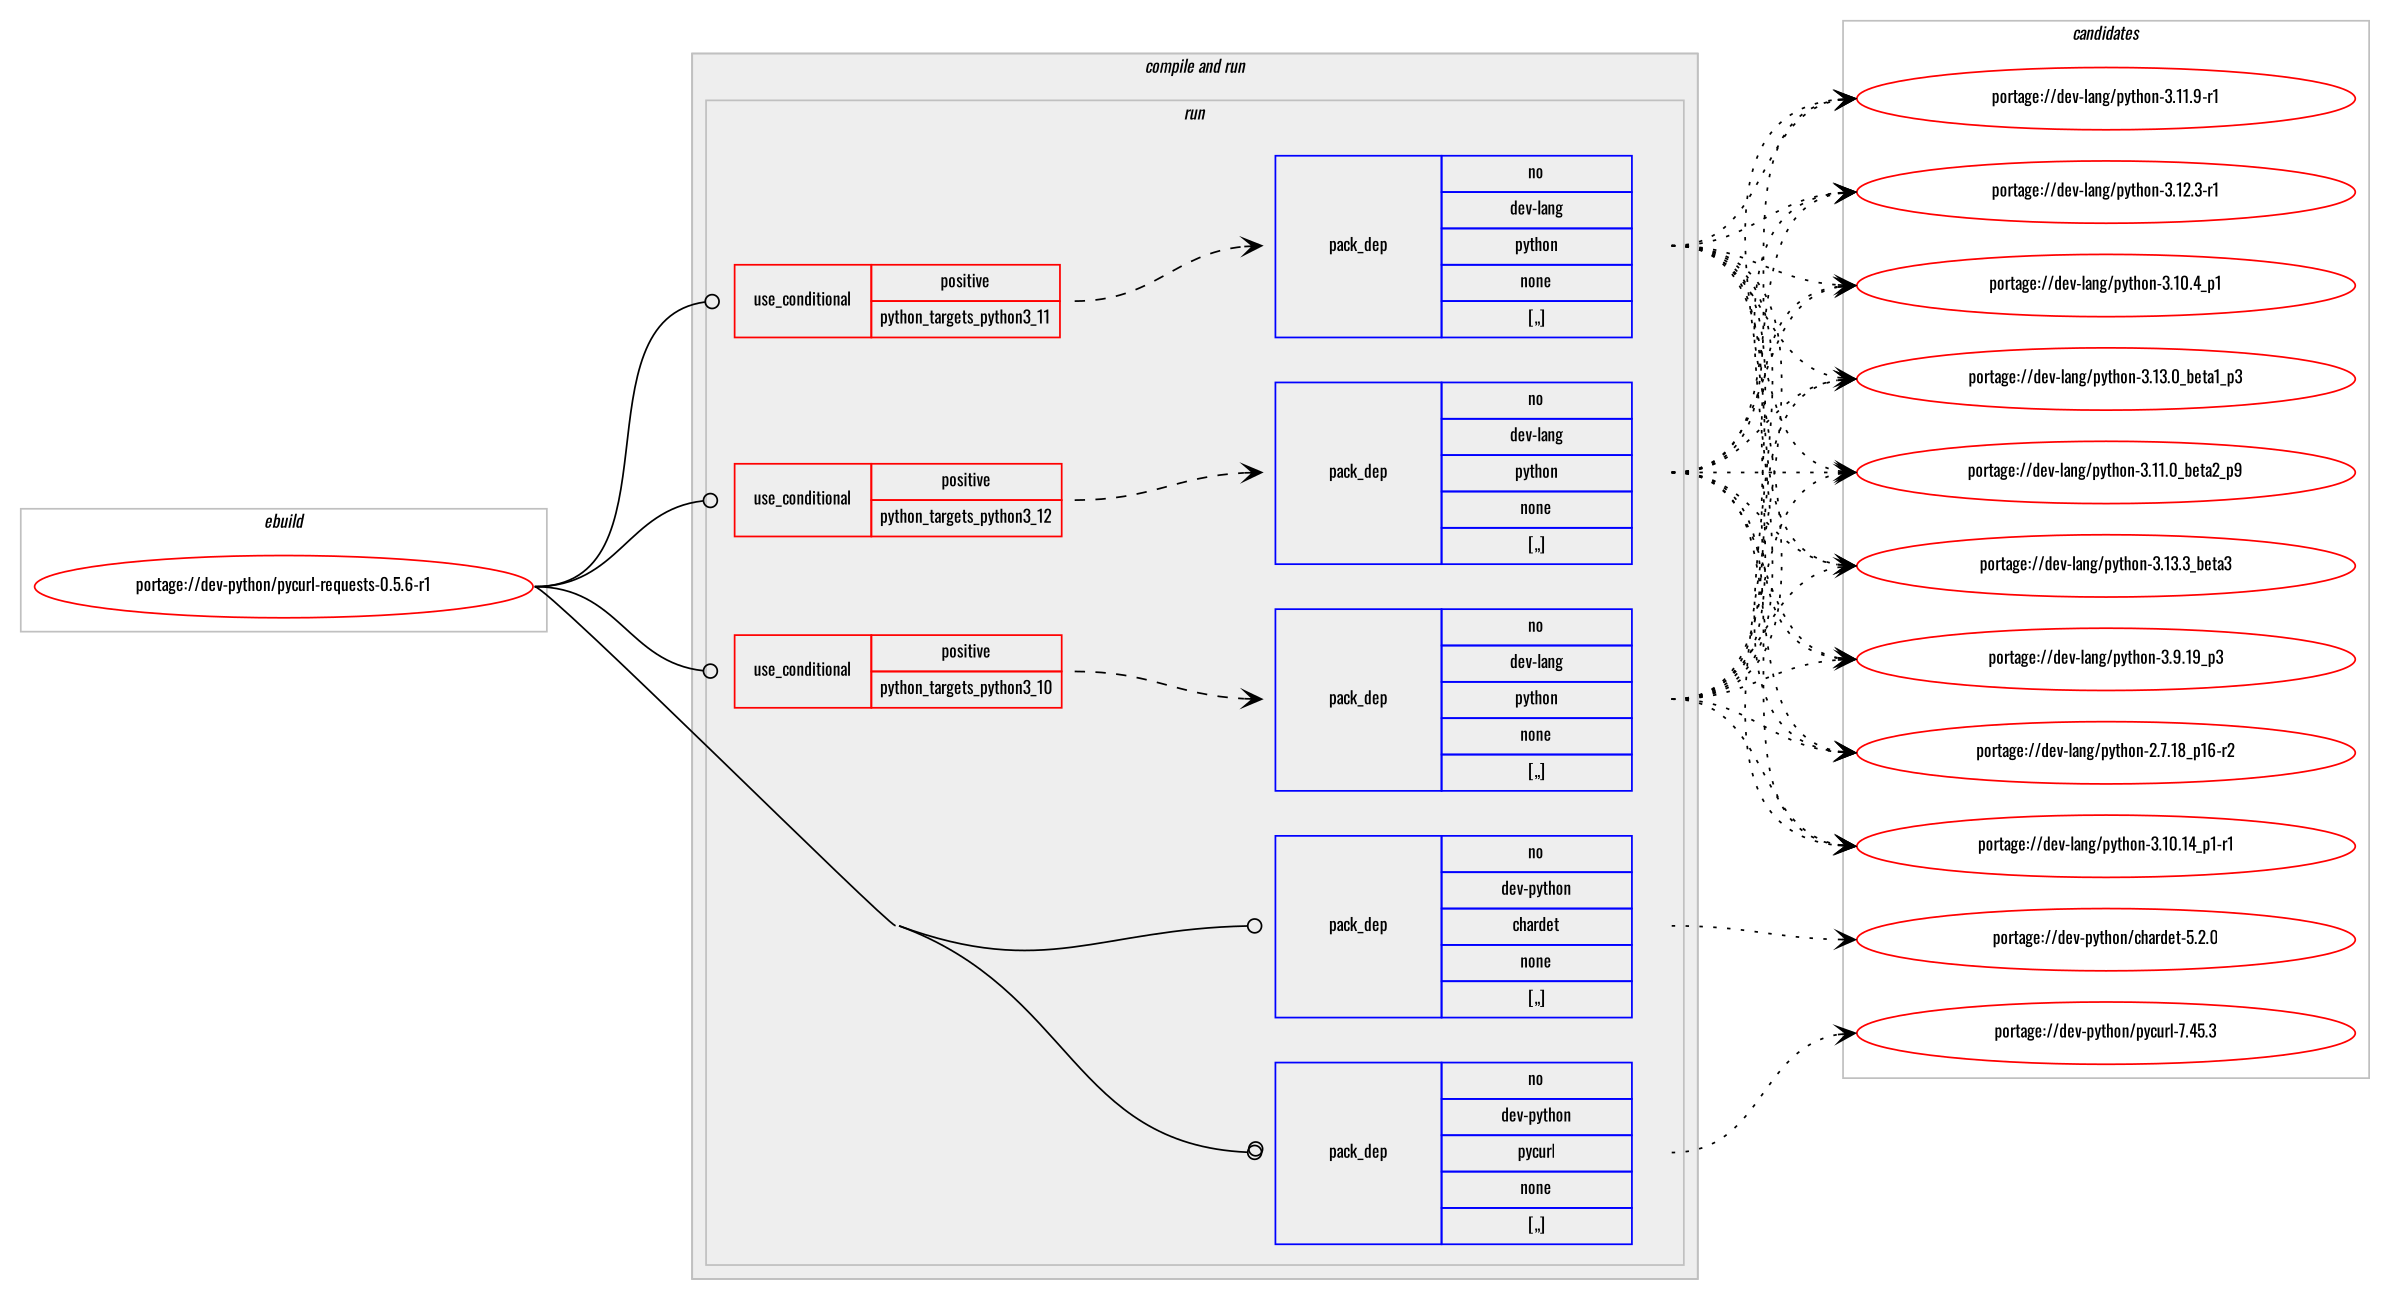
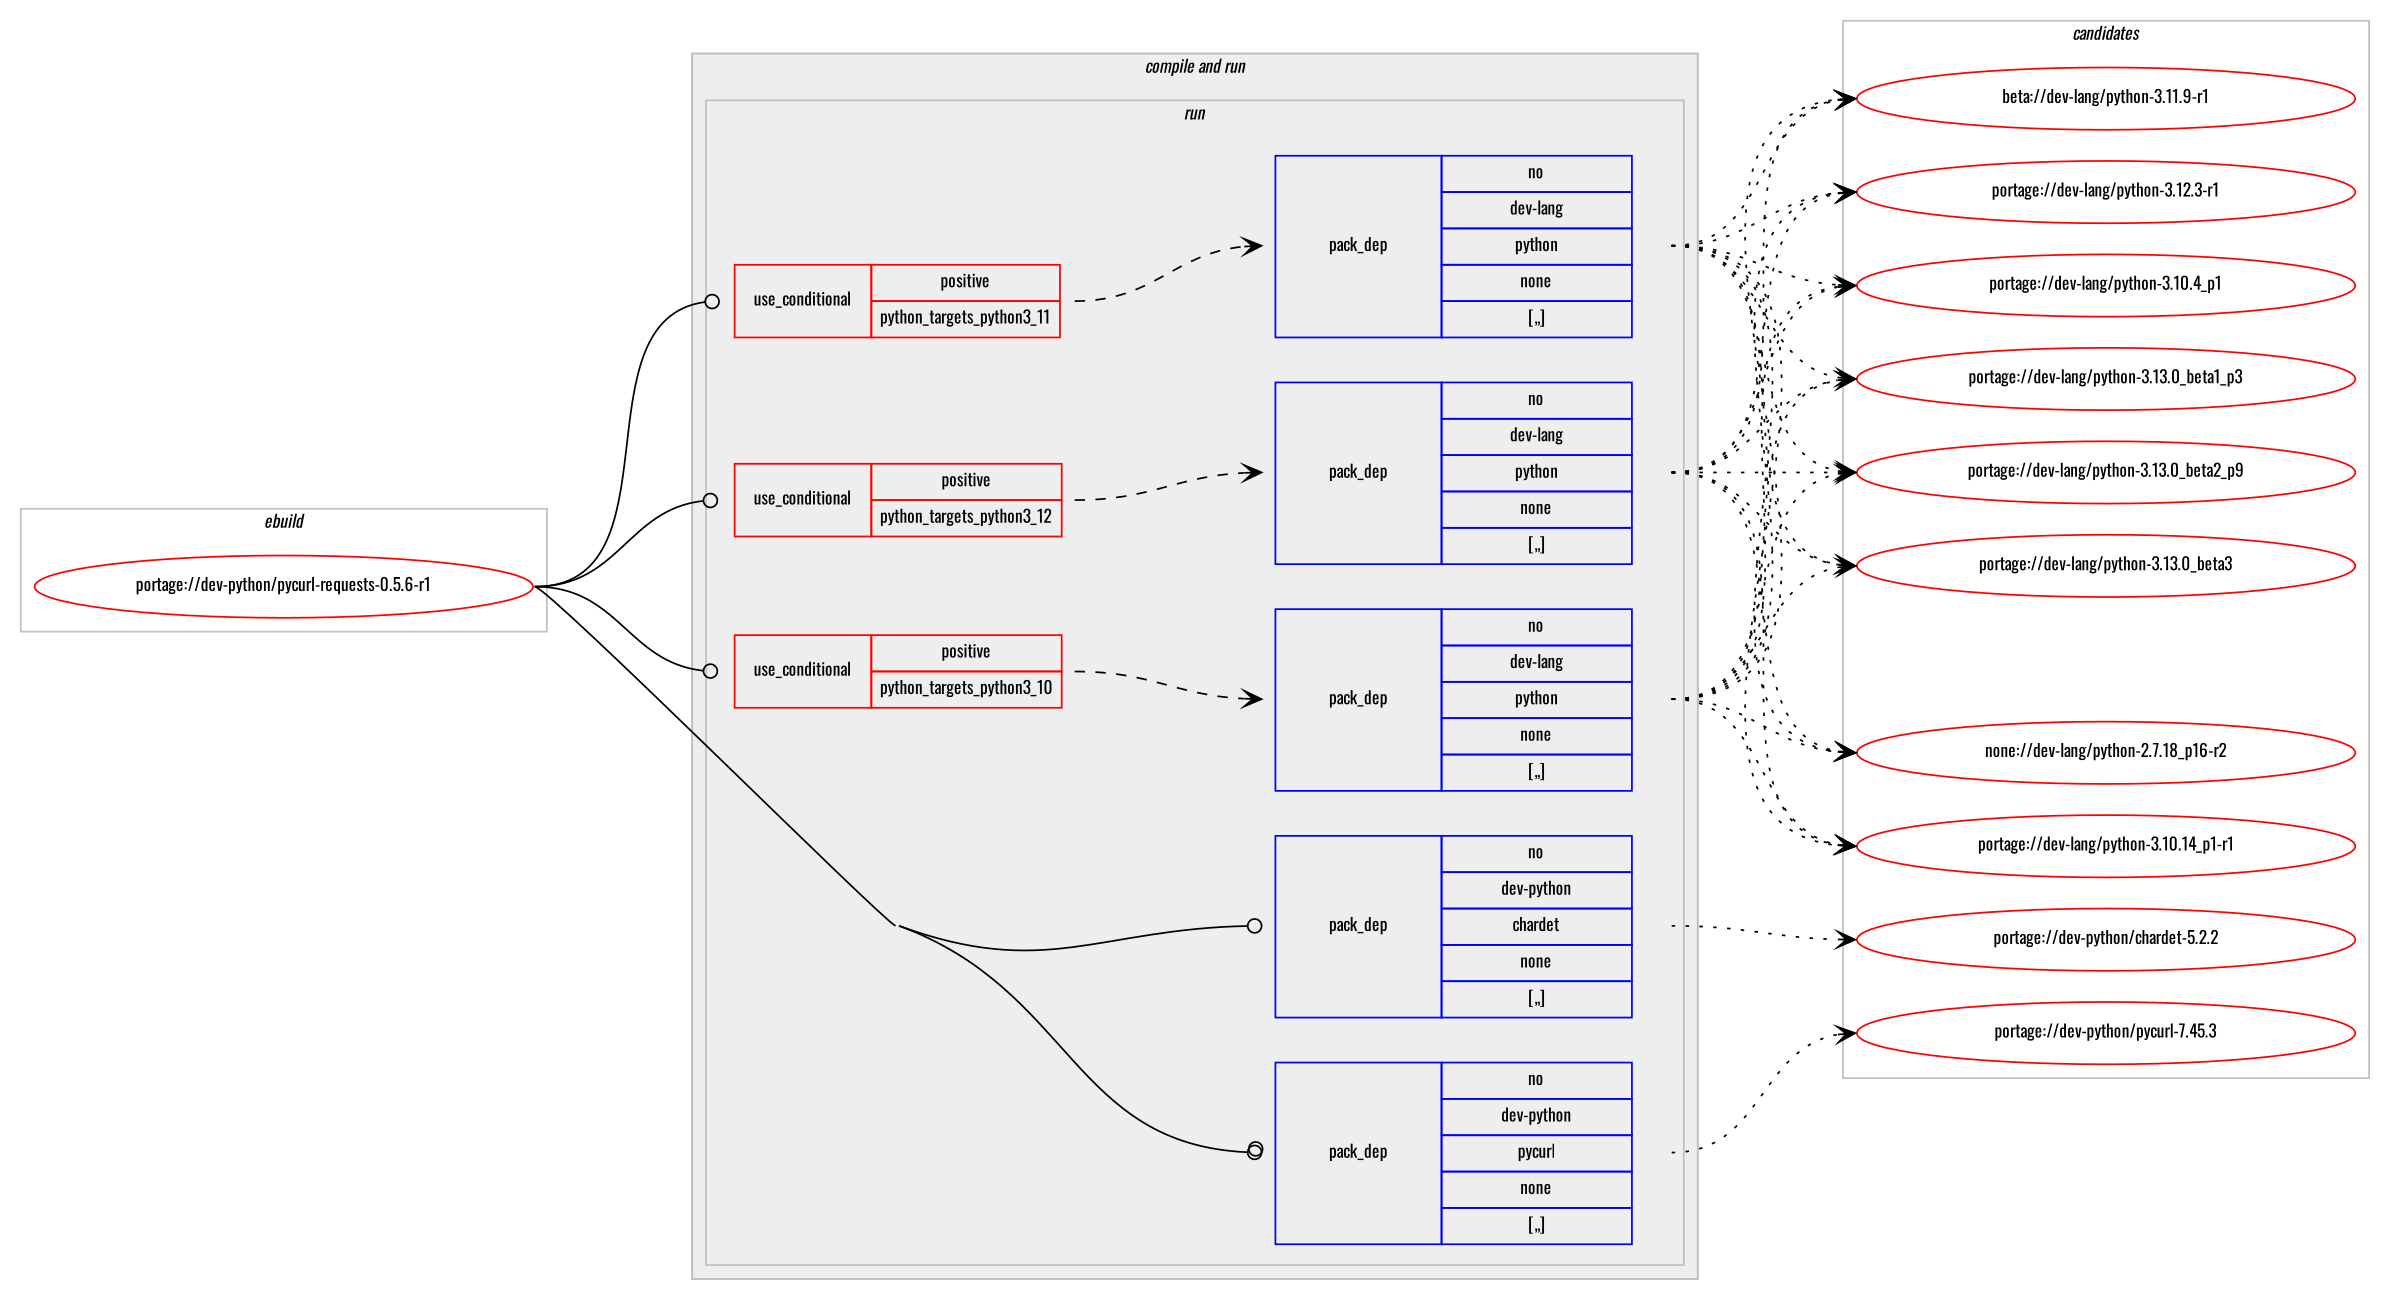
node "portage://dev-lang/python-3.11.9-r1": label "portage://dev-lang/python-3.11.9-r1" -> "beta://dev-lang/python-3.11.9-r1"
node "portage://dev-lang/python-3.11.0_beta2_p9": label "portage://dev-lang/python-3.11.0_beta2_p9" -> "portage://dev-lang/python-3.13.0_beta2_p9"
node "portage://dev-lang/python-3.13.3_beta3": label "portage://dev-lang/python-3.13.3_beta3" -> "portage://dev-lang/python-3.13.0_beta3"
node "portage://dev-lang/python-3.9.19_p3": removed
node "portage://dev-lang/python-2.7.18_p16-r2": label "portage://dev-lang/python-2.7.18_p16-r2" -> "none://dev-lang/python-2.7.18_p16-r2"
node "portage://dev-python/chardet-5.2.0": label "portage://dev-python/chardet-5.2.0" -> "portage://dev-python/chardet-5.2.2"
